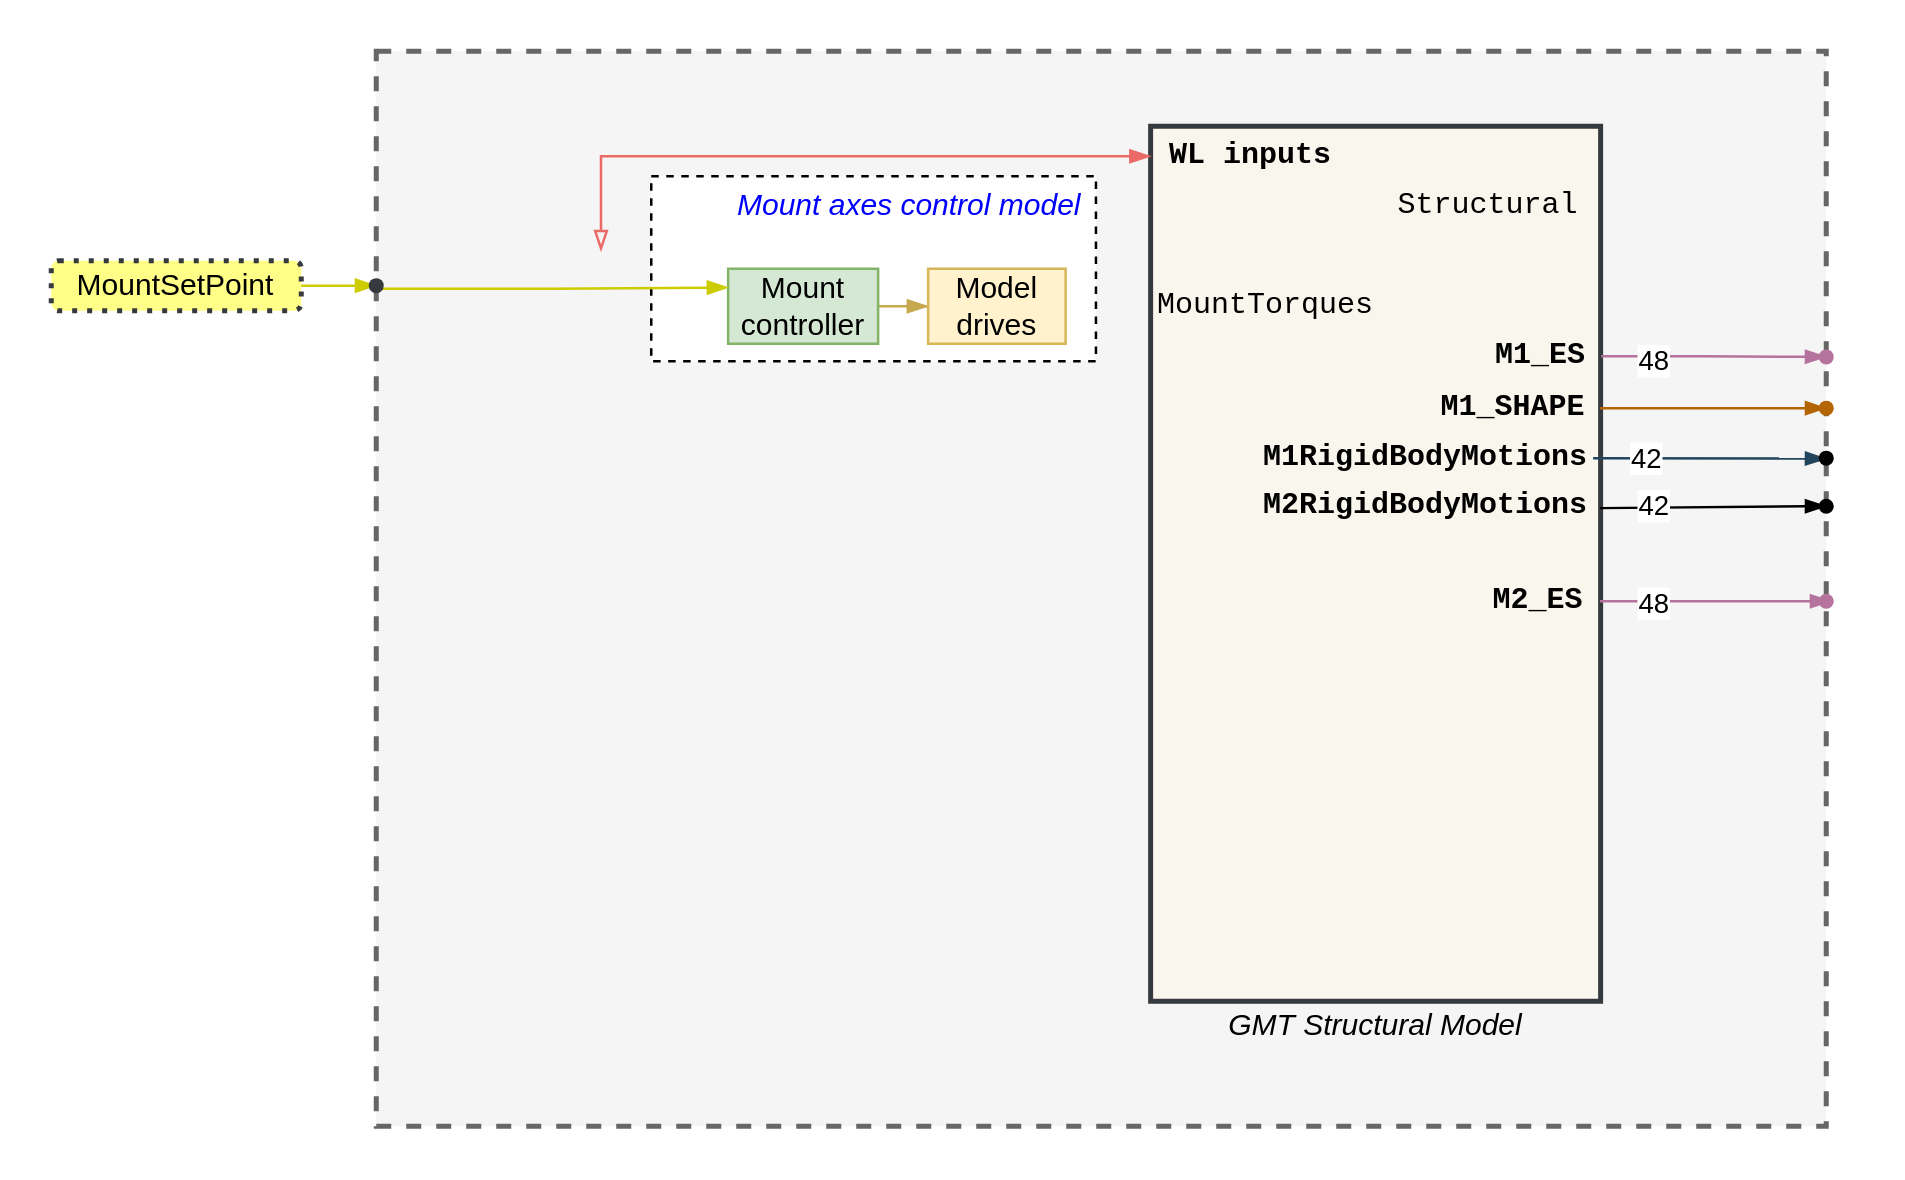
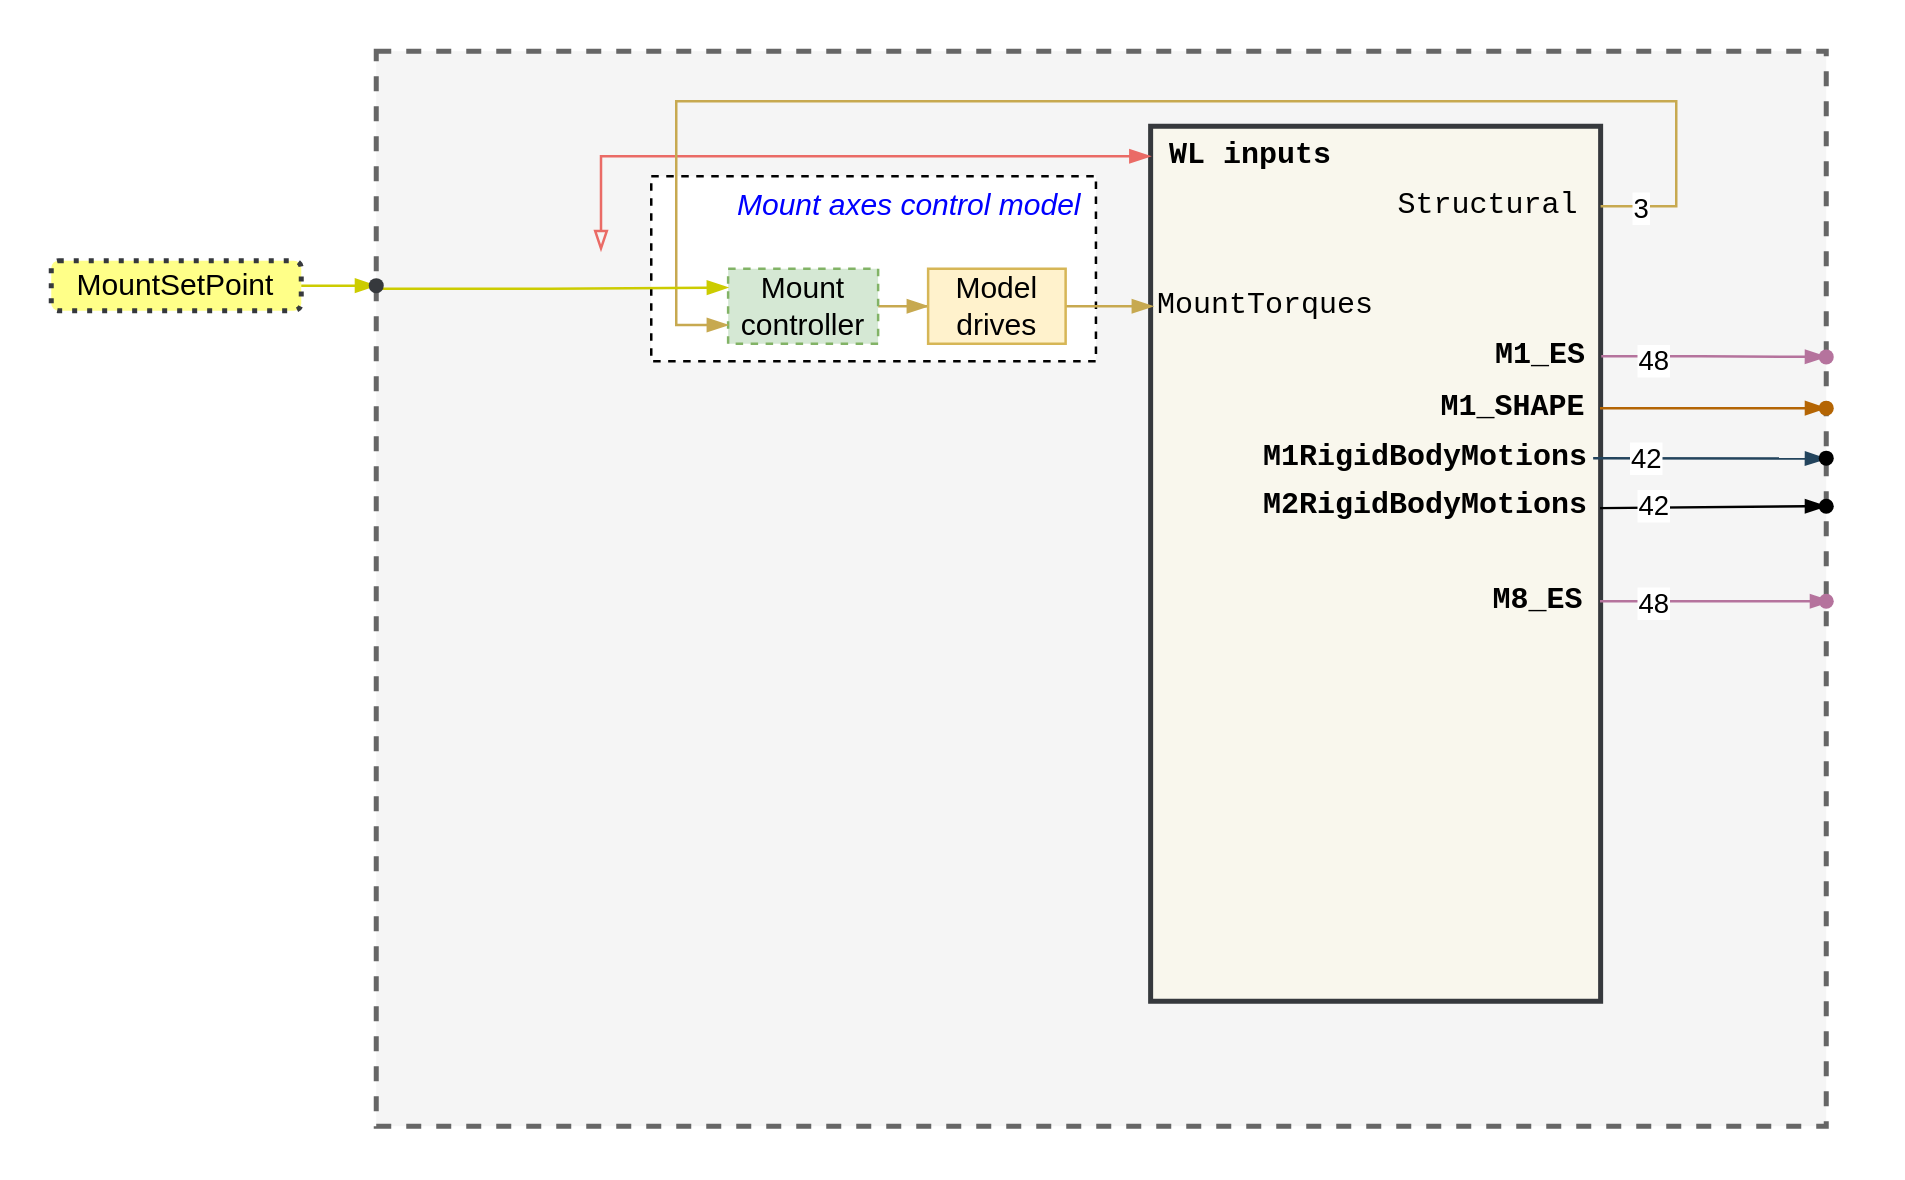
edge "Structural" -> "Mount controller": added, label "3"
node "Mount controller": style solid -> dashed
edge "Model drives" -> "MountTorques": added
node "M2_ES": label "M2_ES" -> "M8_ES"
node "GMT Structural Model": removed
